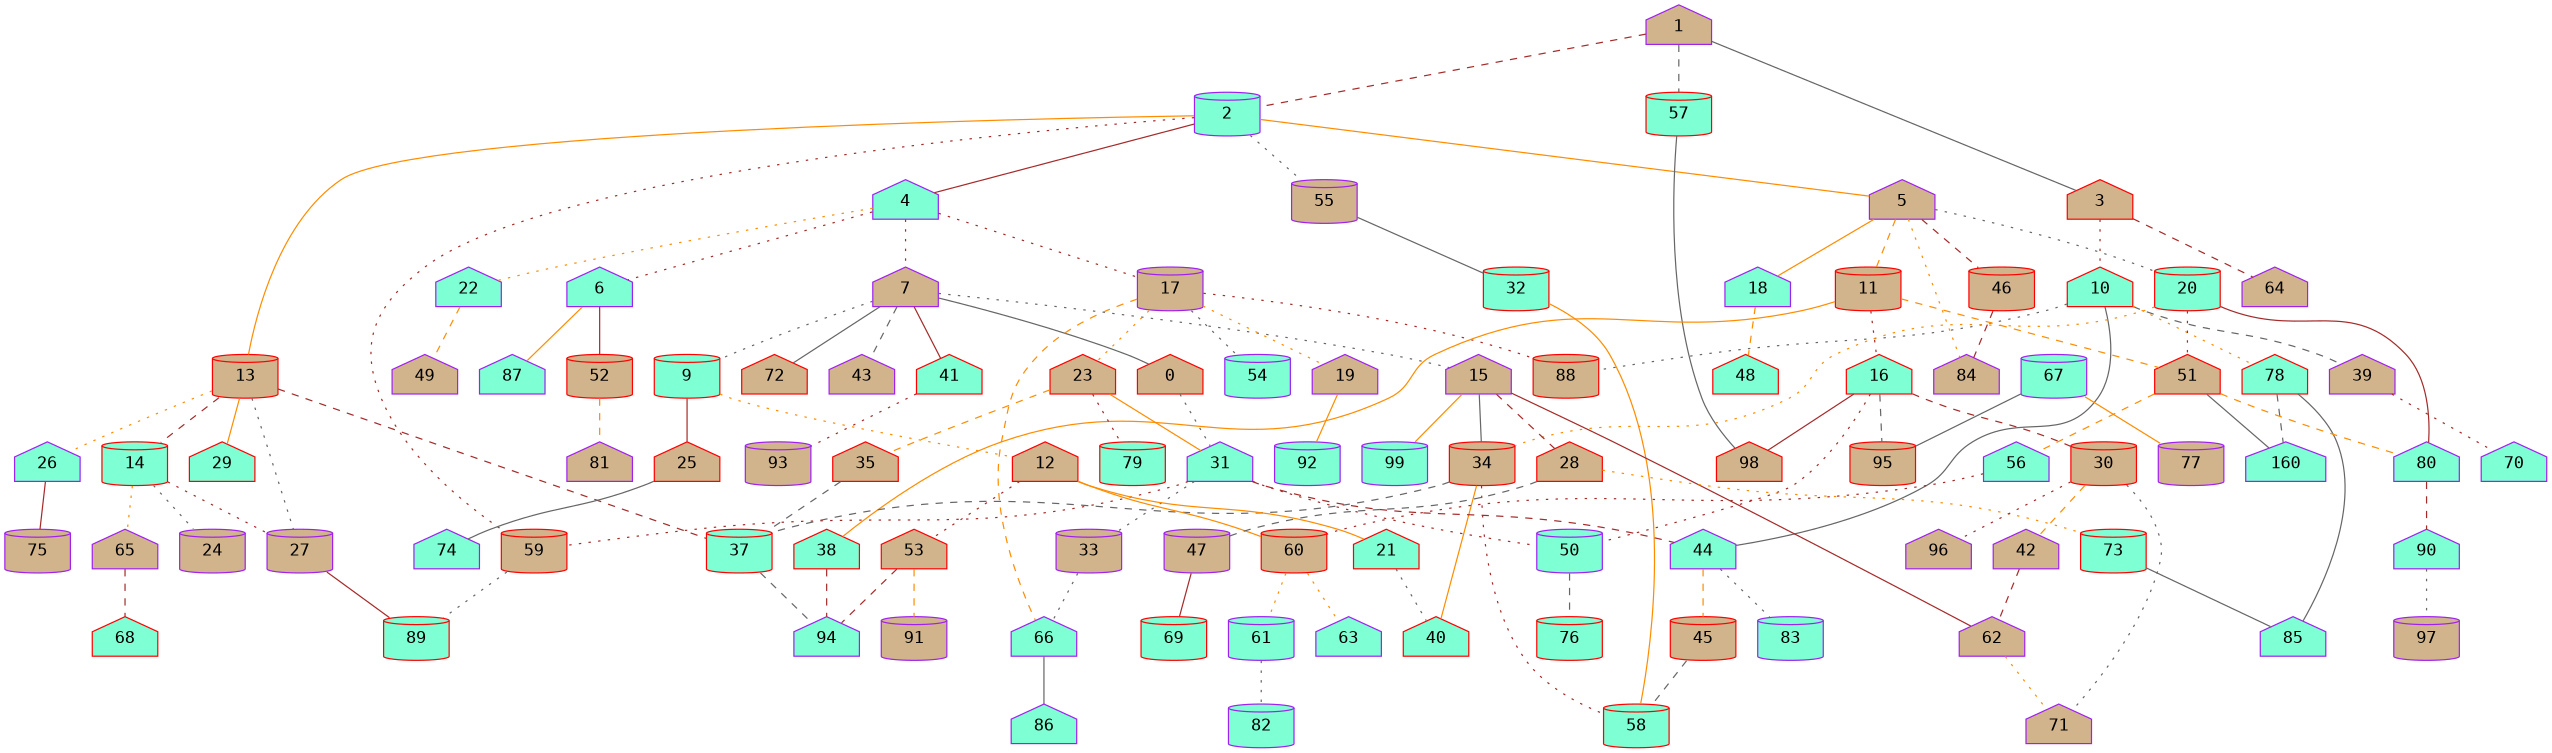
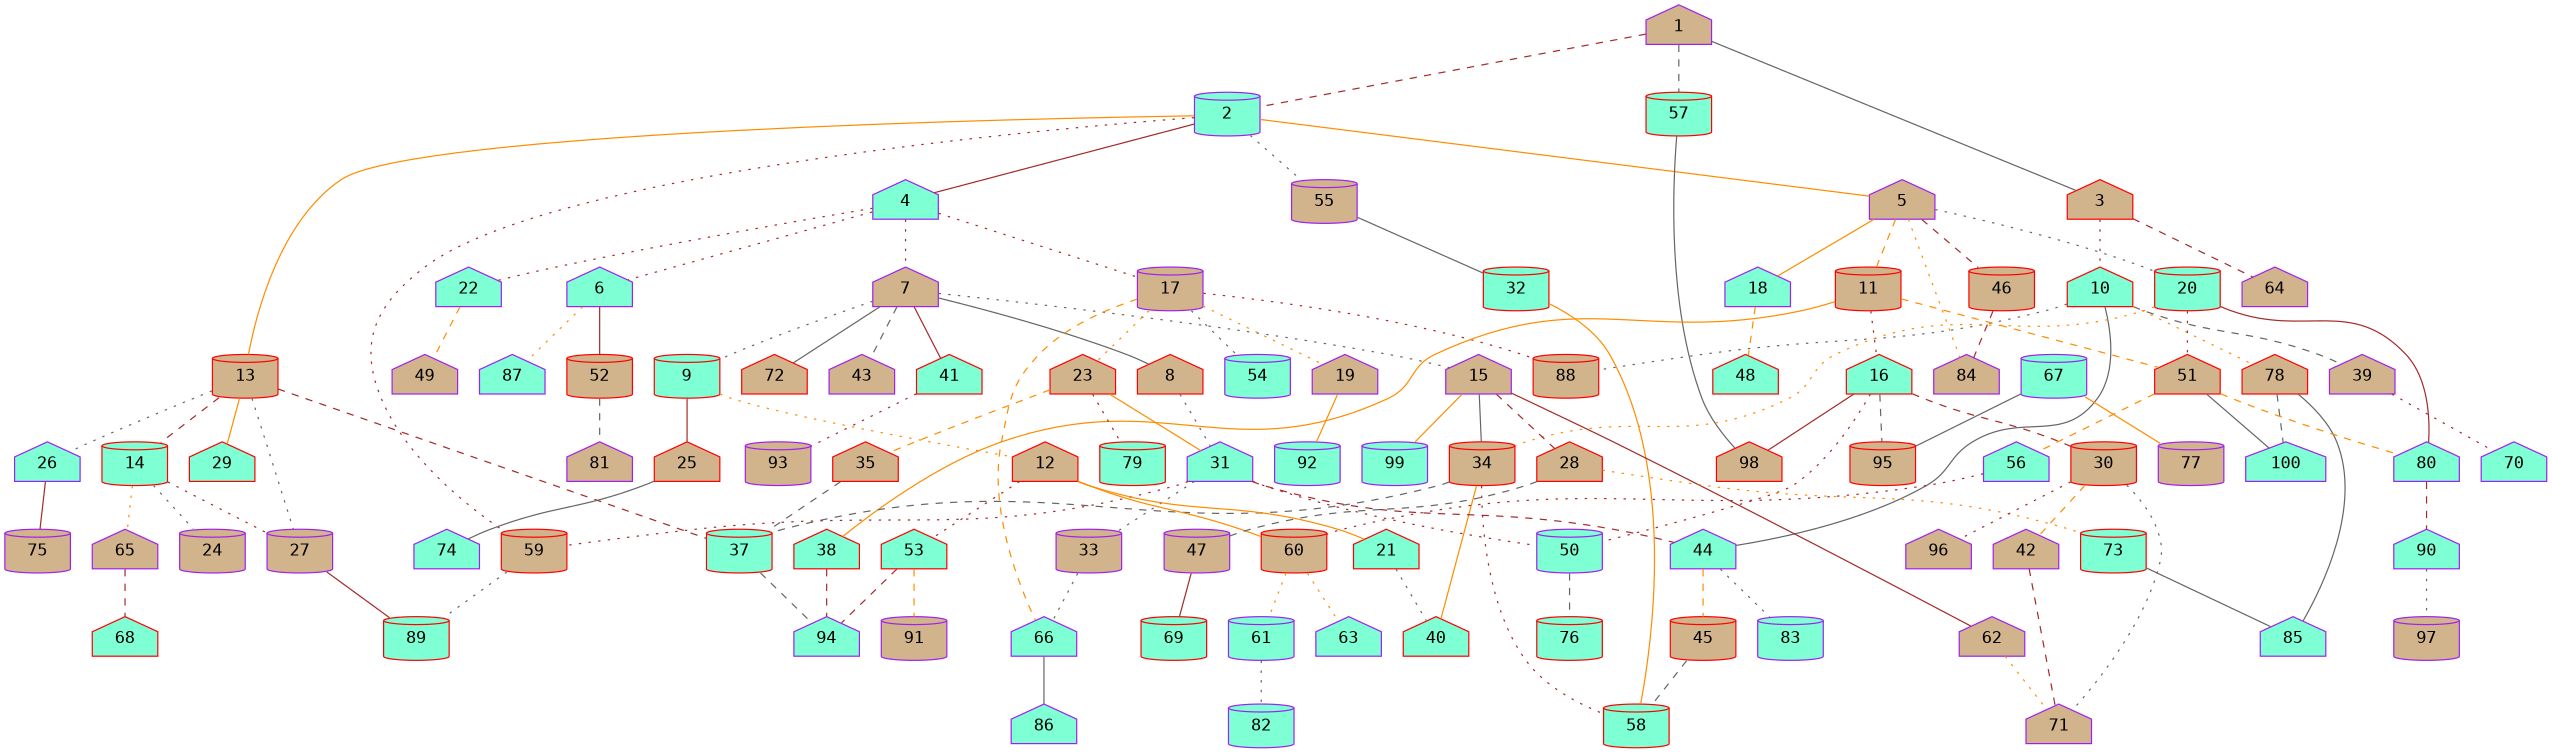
edge "4" -- "22": color darkorange -> brown
edge "6" -- "87": style solid -> dotted
node "0": label "0" -> "8"
node "78": fillcolor aquamarine -> tan
edge "52" -- "81": color darkorange -> gray40
edge "13" -- "26": color darkorange -> gray40
node "160": label "160" -> "100"
node "53": fillcolor tan -> aquamarine
edge "42" -- "62": now "42" -- "71"
